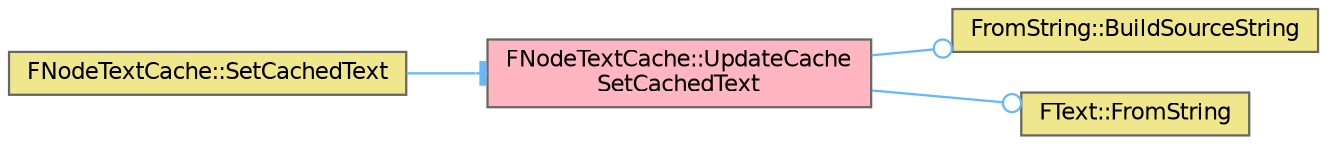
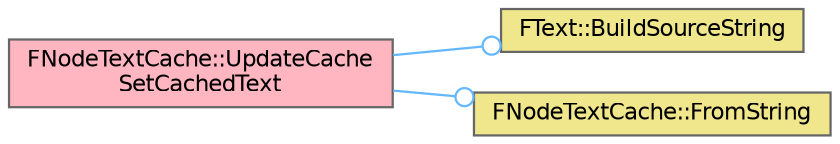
node "FromString::BuildSourceString": label "FromString::BuildSourceString" -> "FText::BuildSourceString"
node "FNodeTextCache::SetCachedText": removed
node "FText::FromString": label "FText::FromString" -> "FNodeTextCache::FromString"
